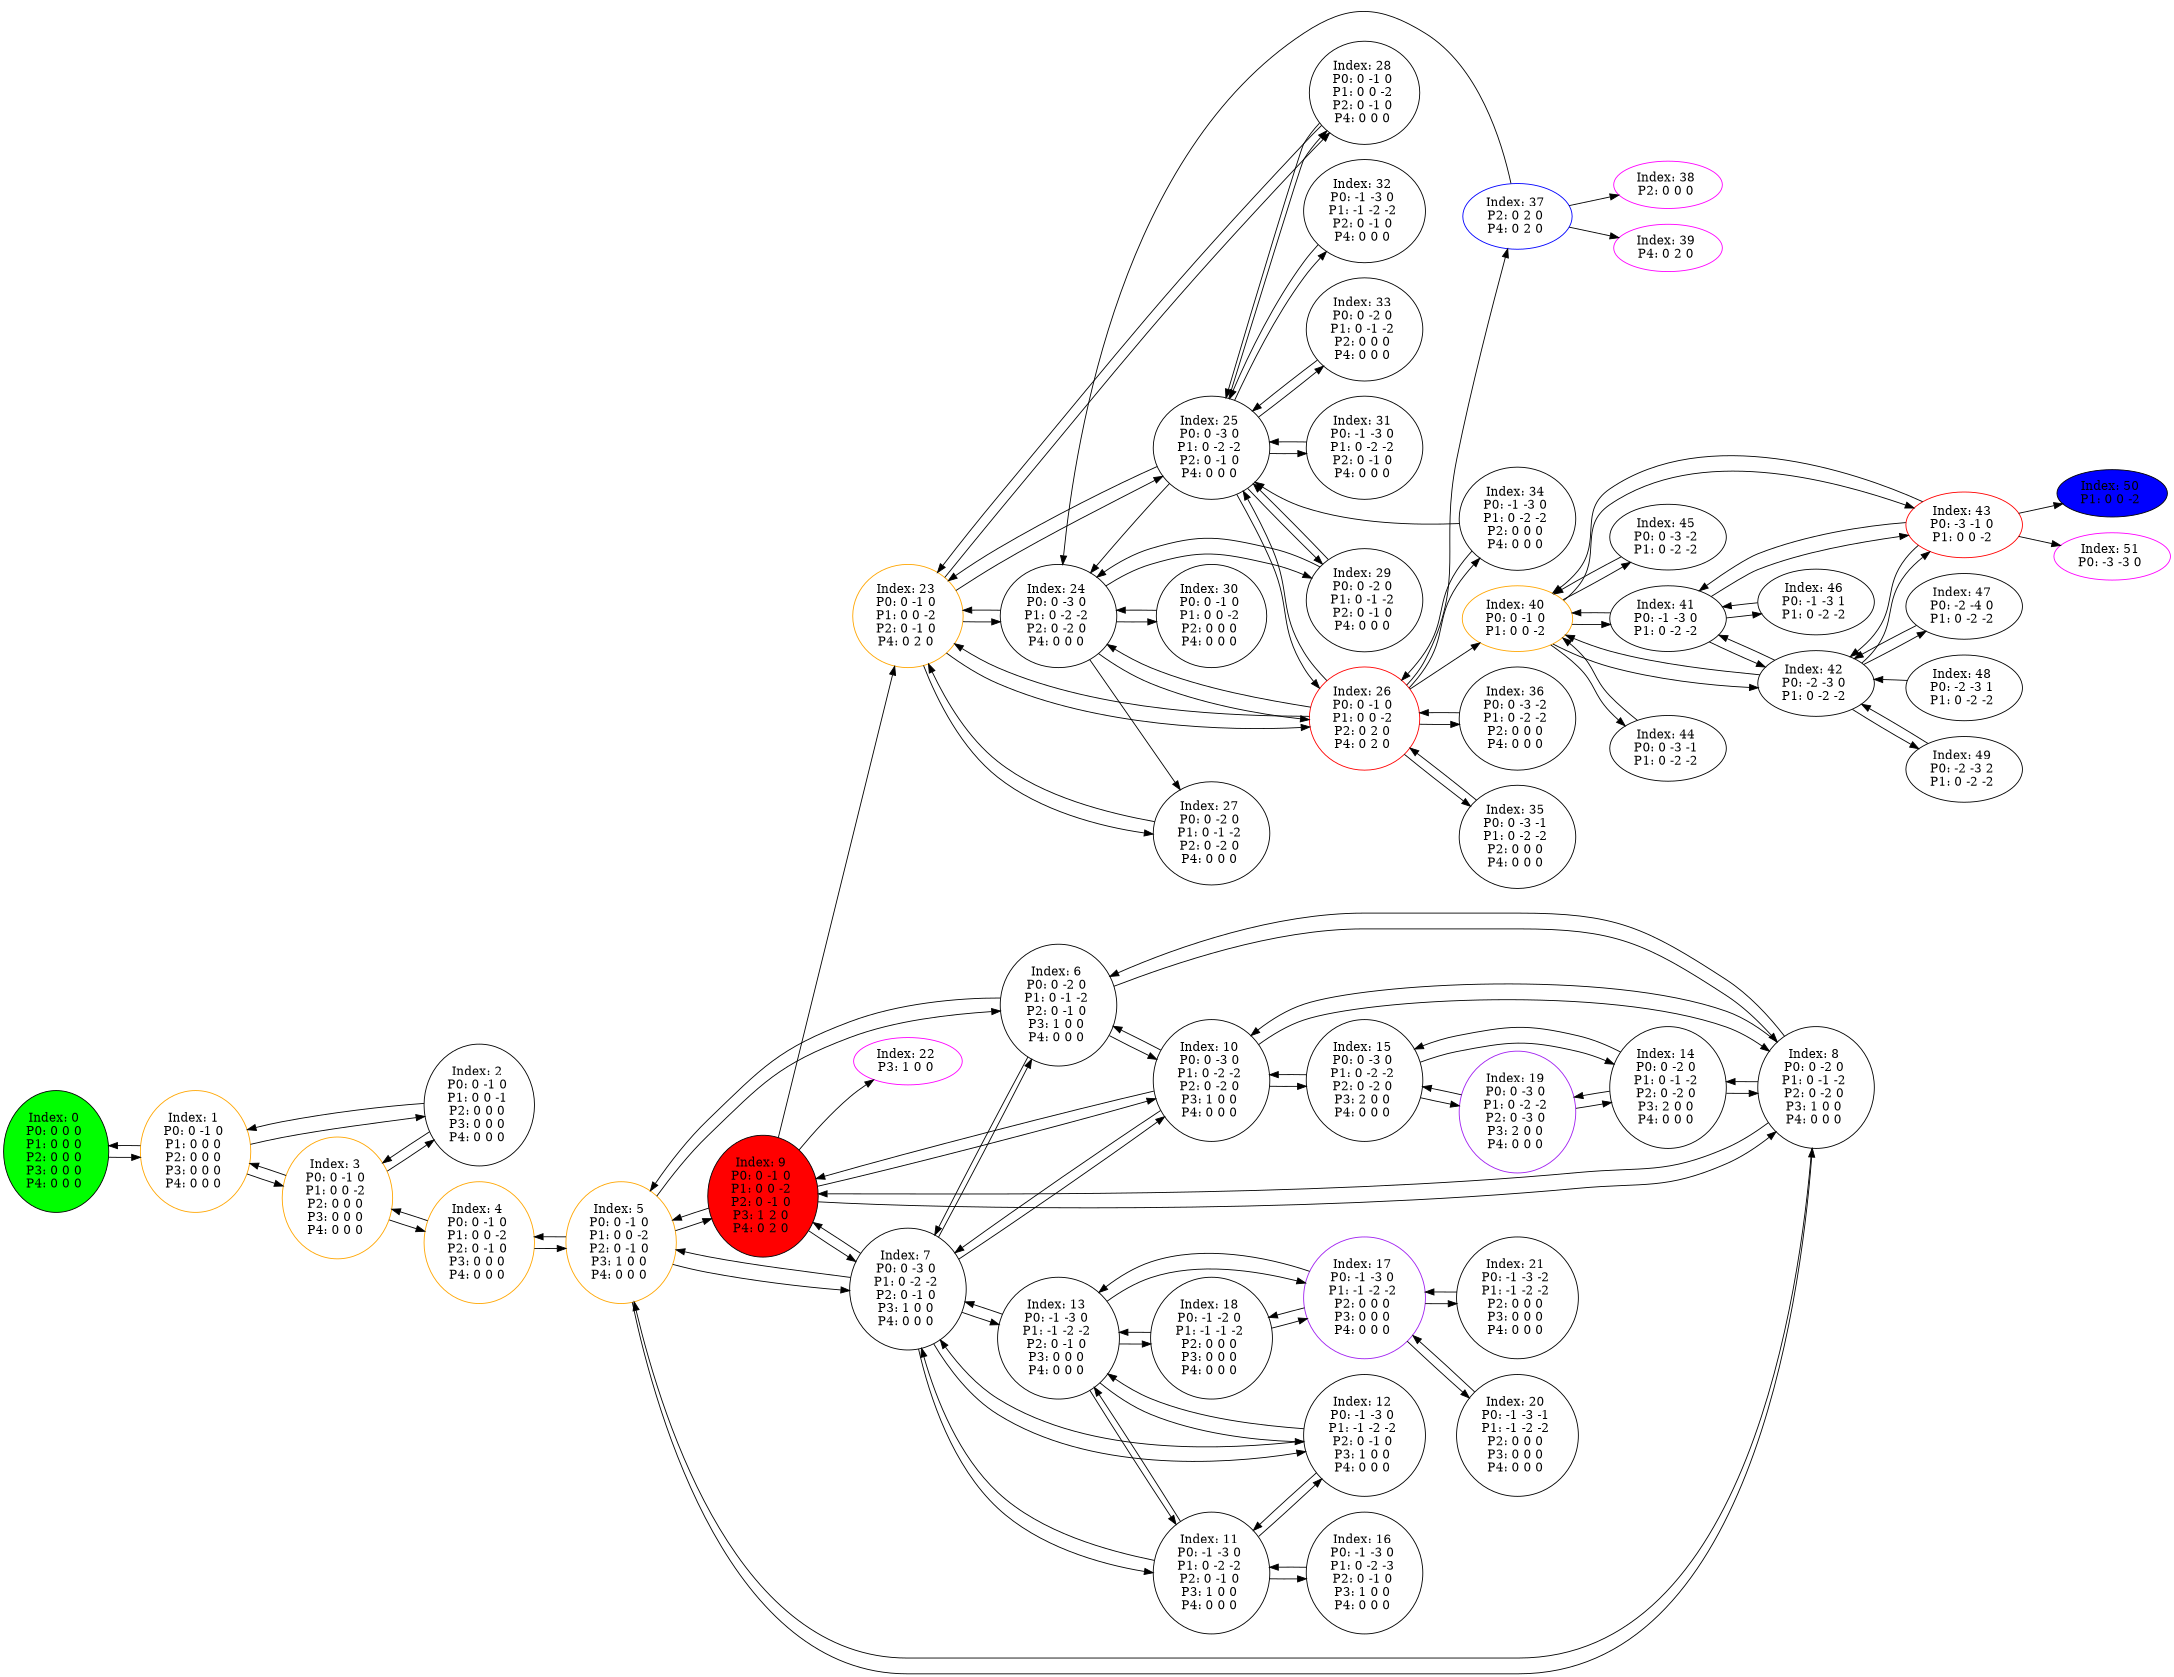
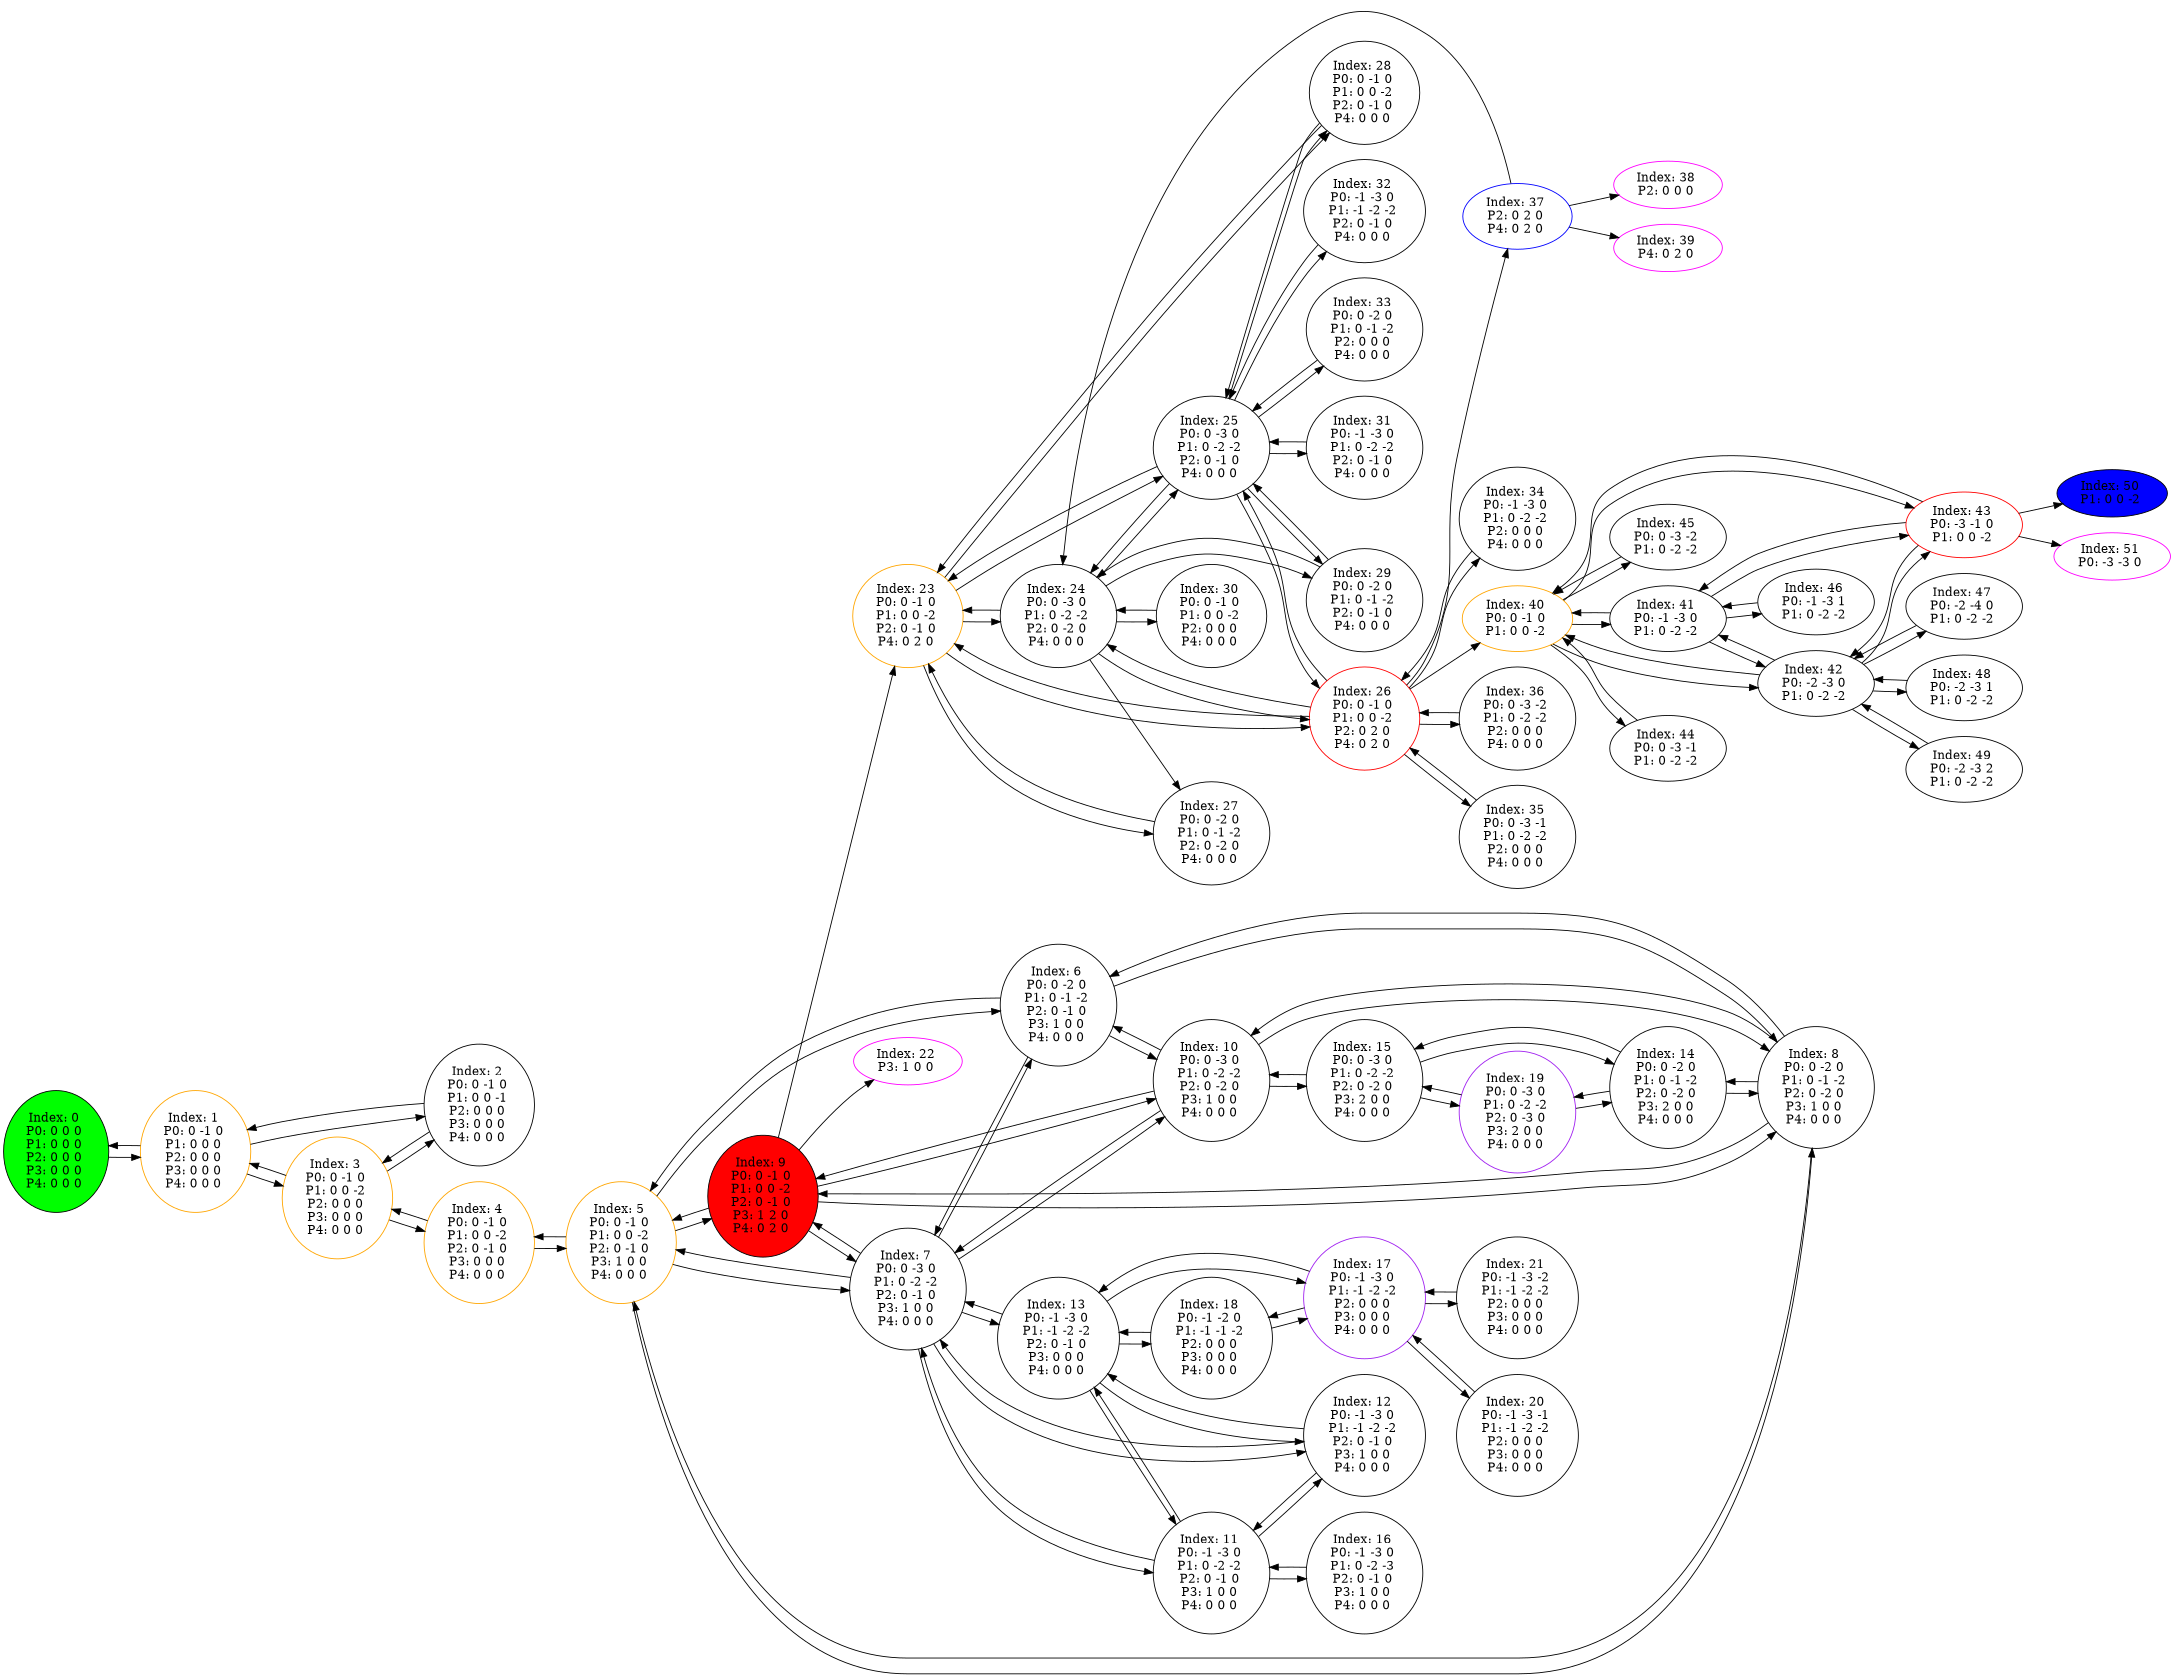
edge "Index: 34 P0: -1 -3 0 P1: 0 -2 -2 P2: 0 0 0 P4: 0 0 0" -> "Index: 25 P0: 0 -3 0 P1: 0 -2 -2 P2: 0 -1 0 P4: 0 0 0": now "Index: 24 P0: 0 -3 0 P1: 0 -2 -2 P2: 0 -2 0 P4: 0 0 0" -> "Index: 25 P0: 0 -3 0 P1: 0 -2 -2 P2: 0 -1 0 P4: 0 0 0"
edge "Index: 42 P0: -2 -3 0 P1: 0 -2 -2" -> "Index: 48 P0: -2 -3 1 P1: 0 -2 -2": added
